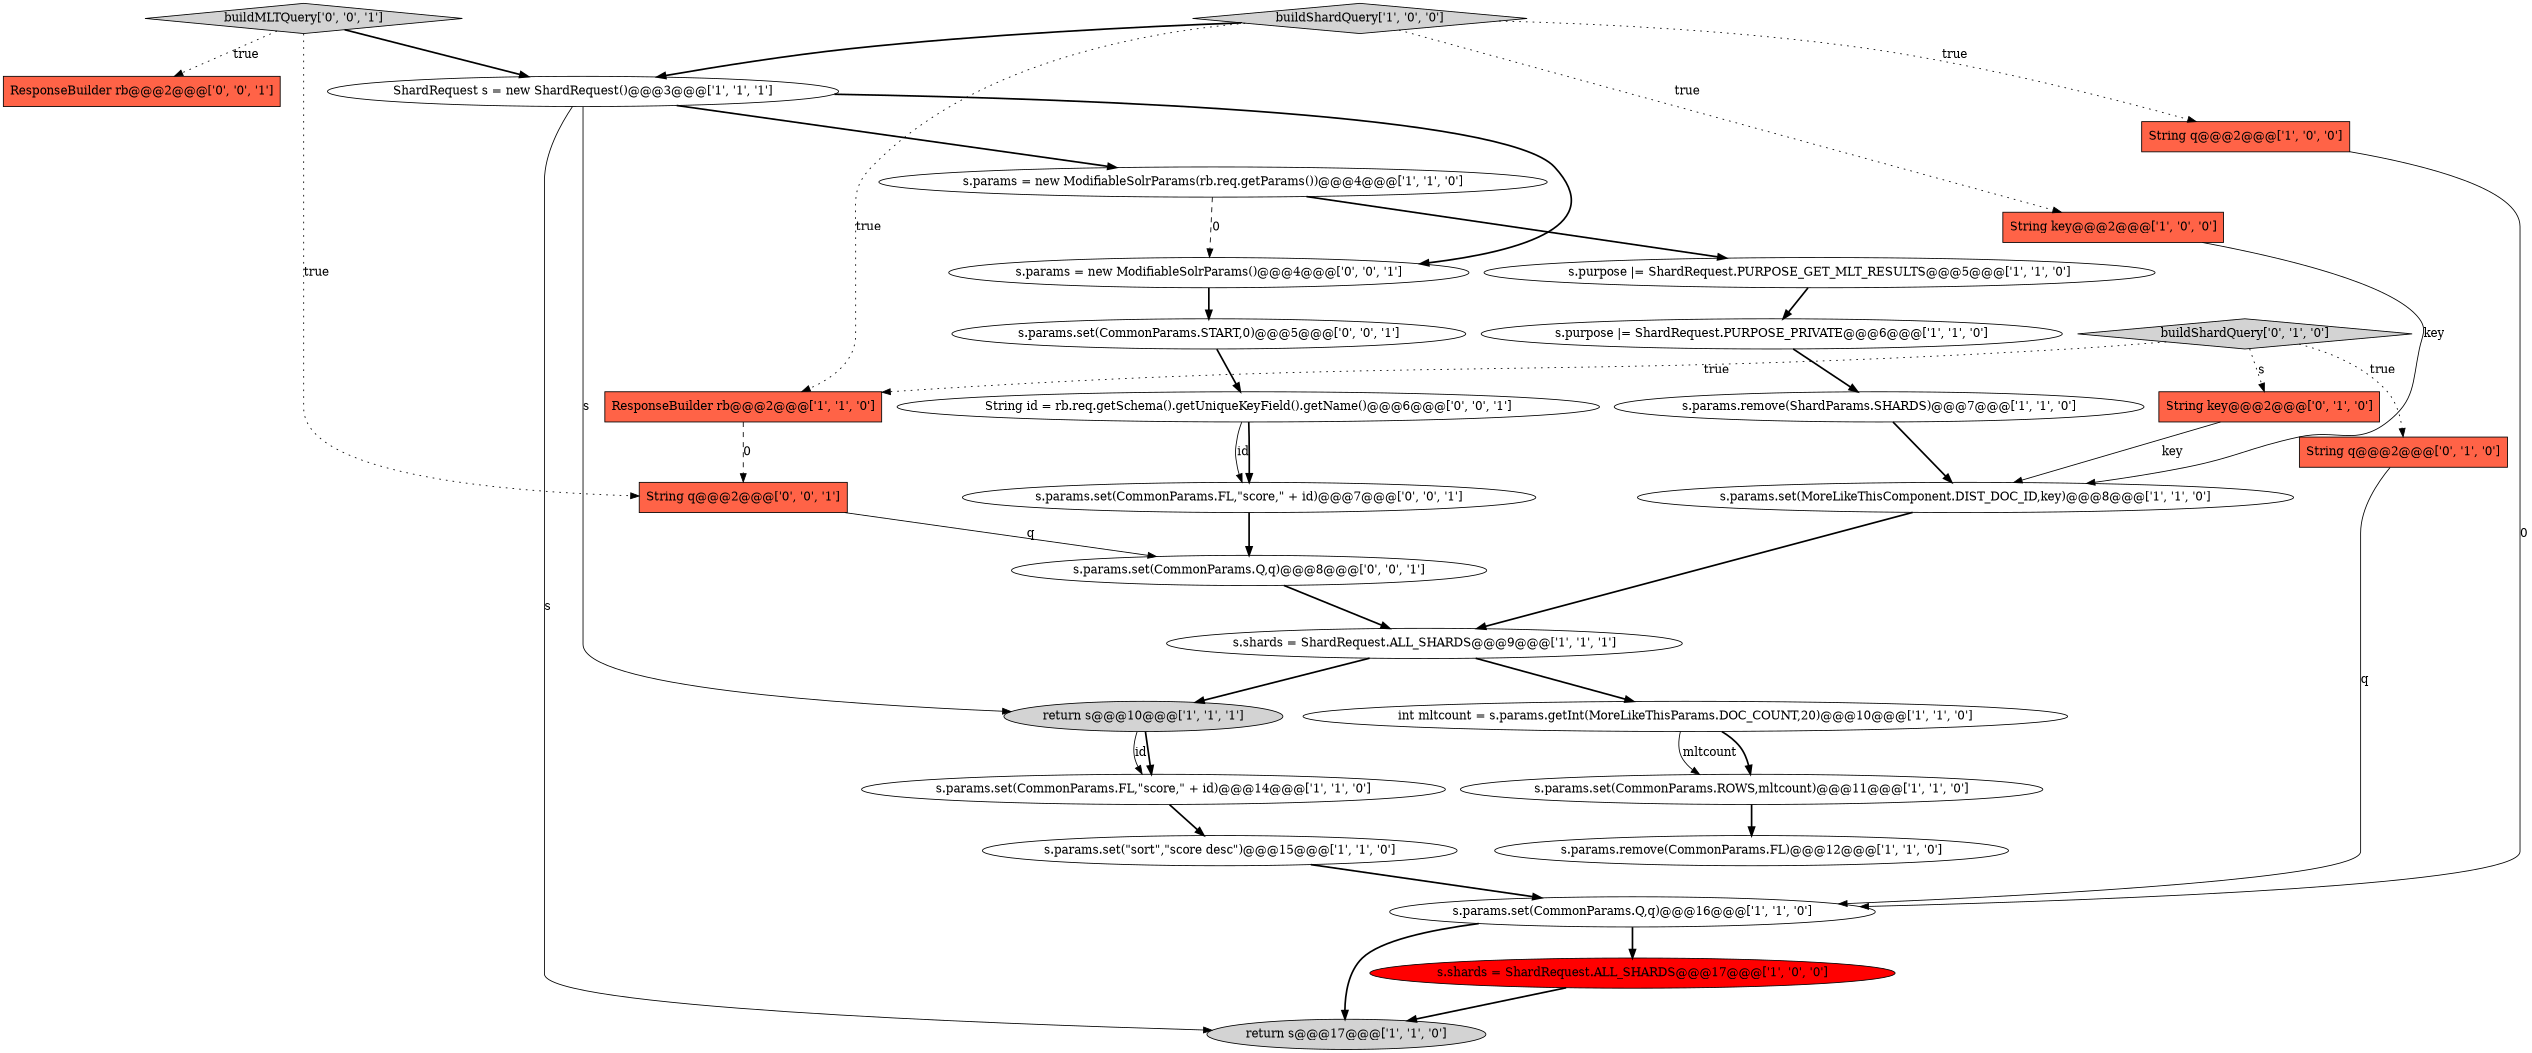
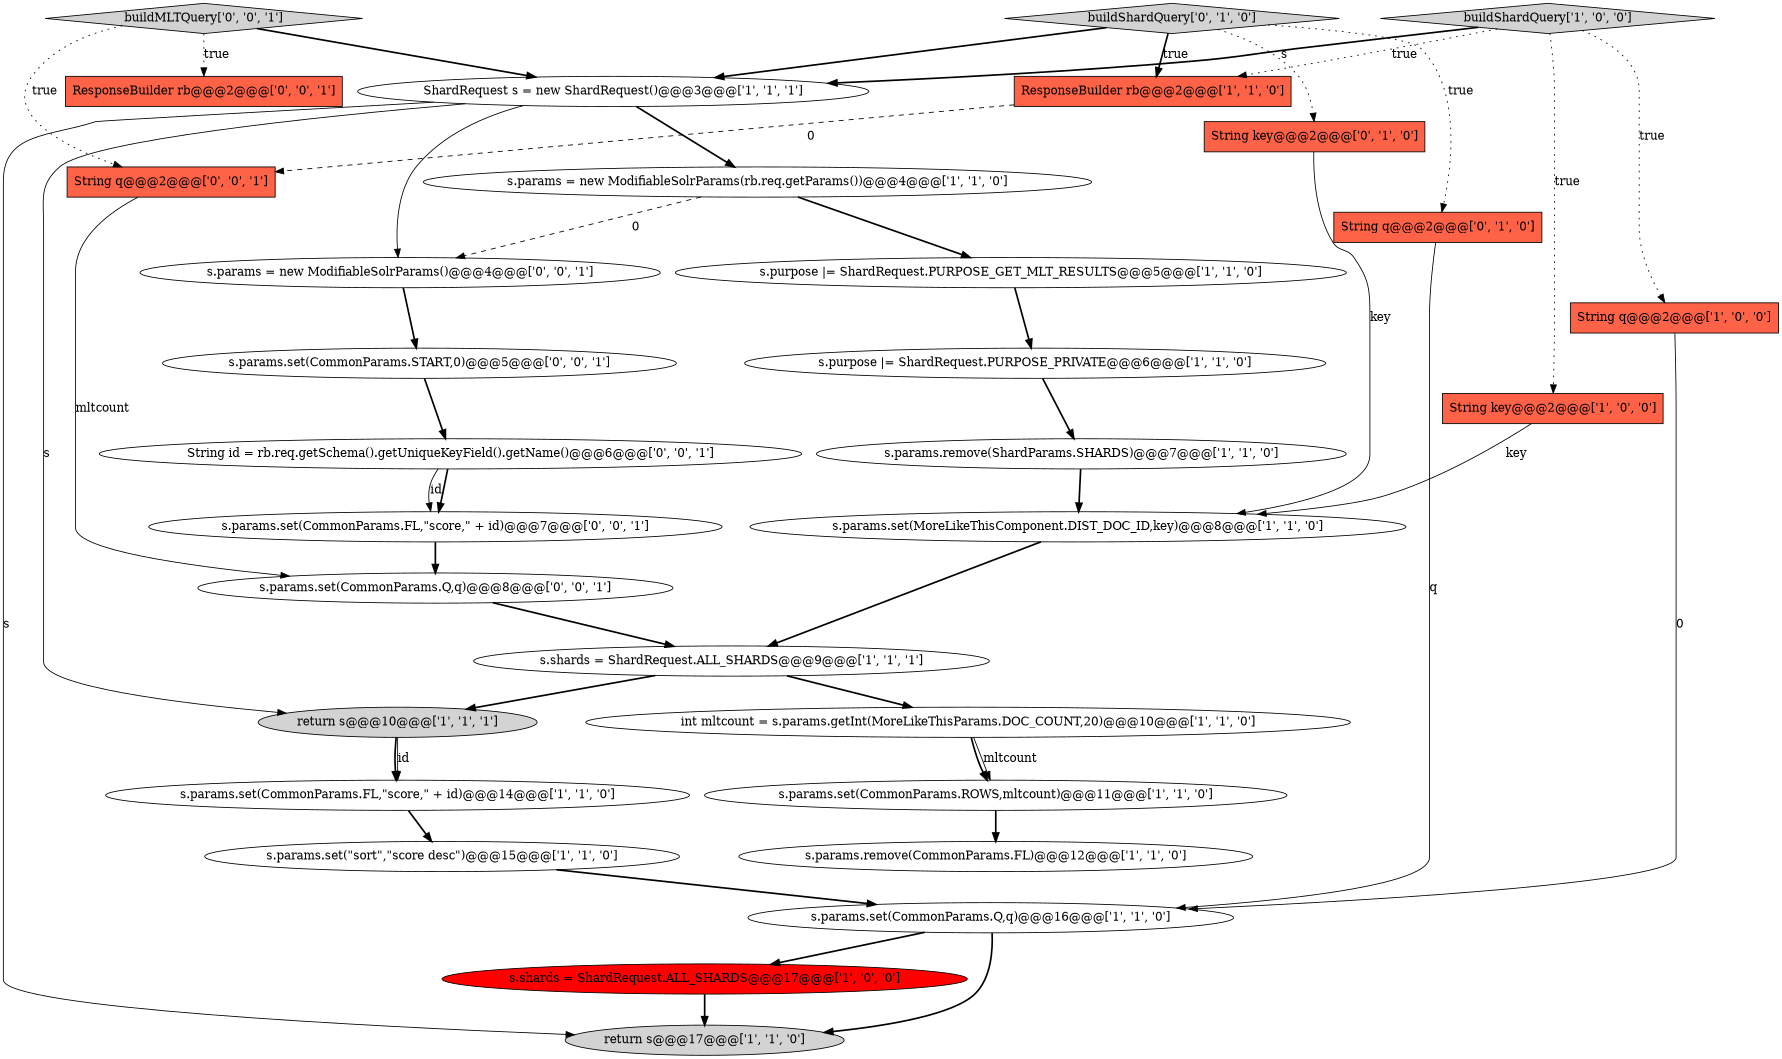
edge "buildShardQuery['0', '1', '0']" -> "ShardRequest s = new ShardRequest()@@@3@@@['1', '1', '1']": added
edge "ShardRequest s = new ShardRequest()@@@3@@@['1', '1', '1']" -> "s.params = new ModifiableSolrParams()@@@4@@@['0', '0', '1']": style bold -> solid
edge "buildShardQuery['0', '1', '0']" -> "ResponseBuilder rb@@@2@@@['1', '1', '0']": style dotted -> bold
edge "String q@@@2@@@['0', '0', '1']" -> "s.params.set(CommonParams.Q,q)@@@8@@@['0', '0', '1']": label "q" -> "mltcount"
